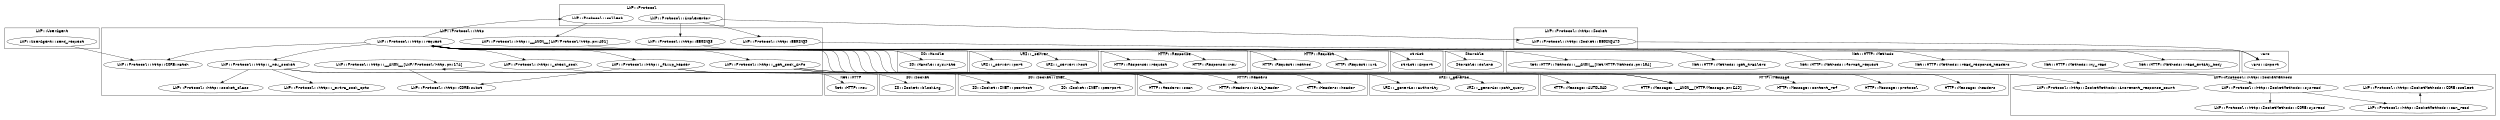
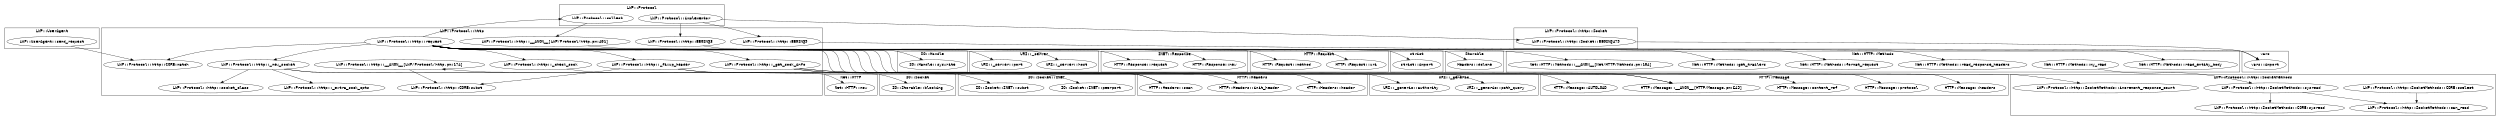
edge "Net::HTTP::Methods::format_request" -> "LWP::Protocol::http::request": reversed
cluster "HTTP::Response": label "HTTP::Response" -> "INET::Response"
node "Storable::dclone": label "Storable::dclone" -> "Headers::dclone"
node "IO::Socket::blocking": label "IO::Socket::blocking" -> "IO::Storable::blocking"
node "IO::Socket::INET::peerhost": label "IO::Socket::INET::peerhost" -> "IO::Socket::INET::subst"
edge "LWP::Protocol::http::SocketMethods::can_read" -> "LWP::Protocol::http::SocketMethods::CORE:sselect": reversed
